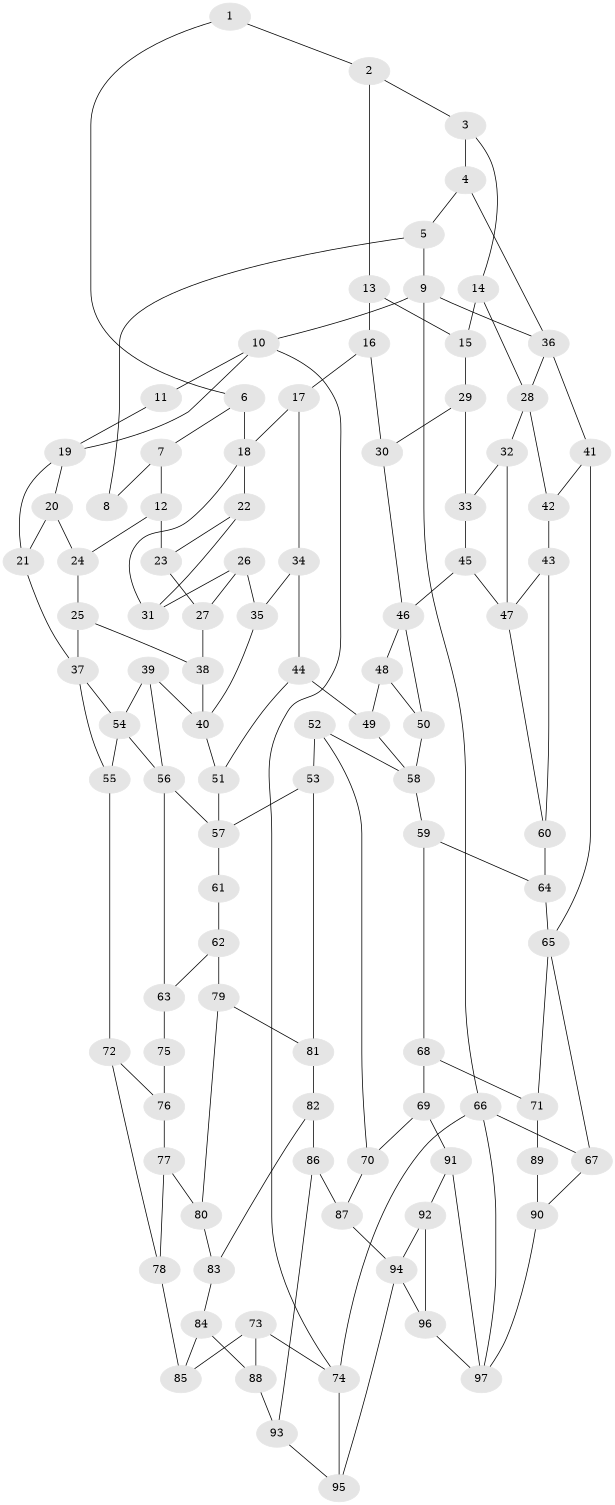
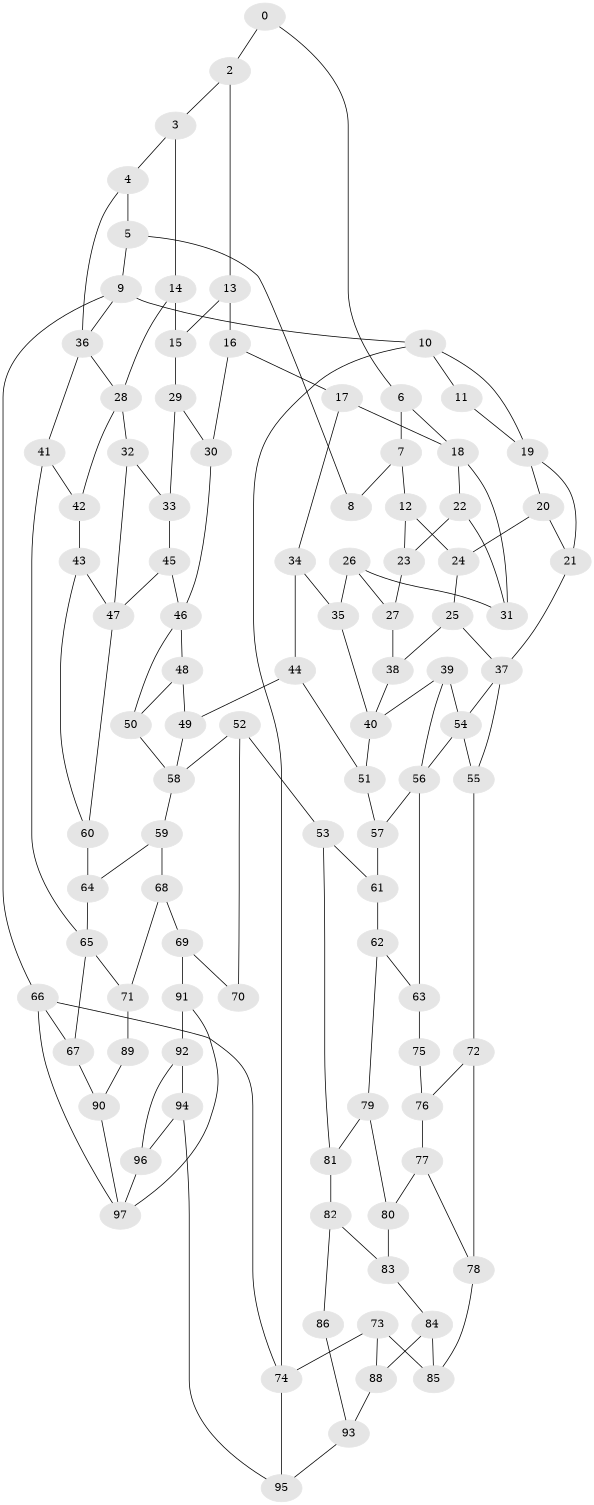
node "1": label "1" -> "0"
edge "53" -- "57": now "53" -- "61"
node "87": removed
